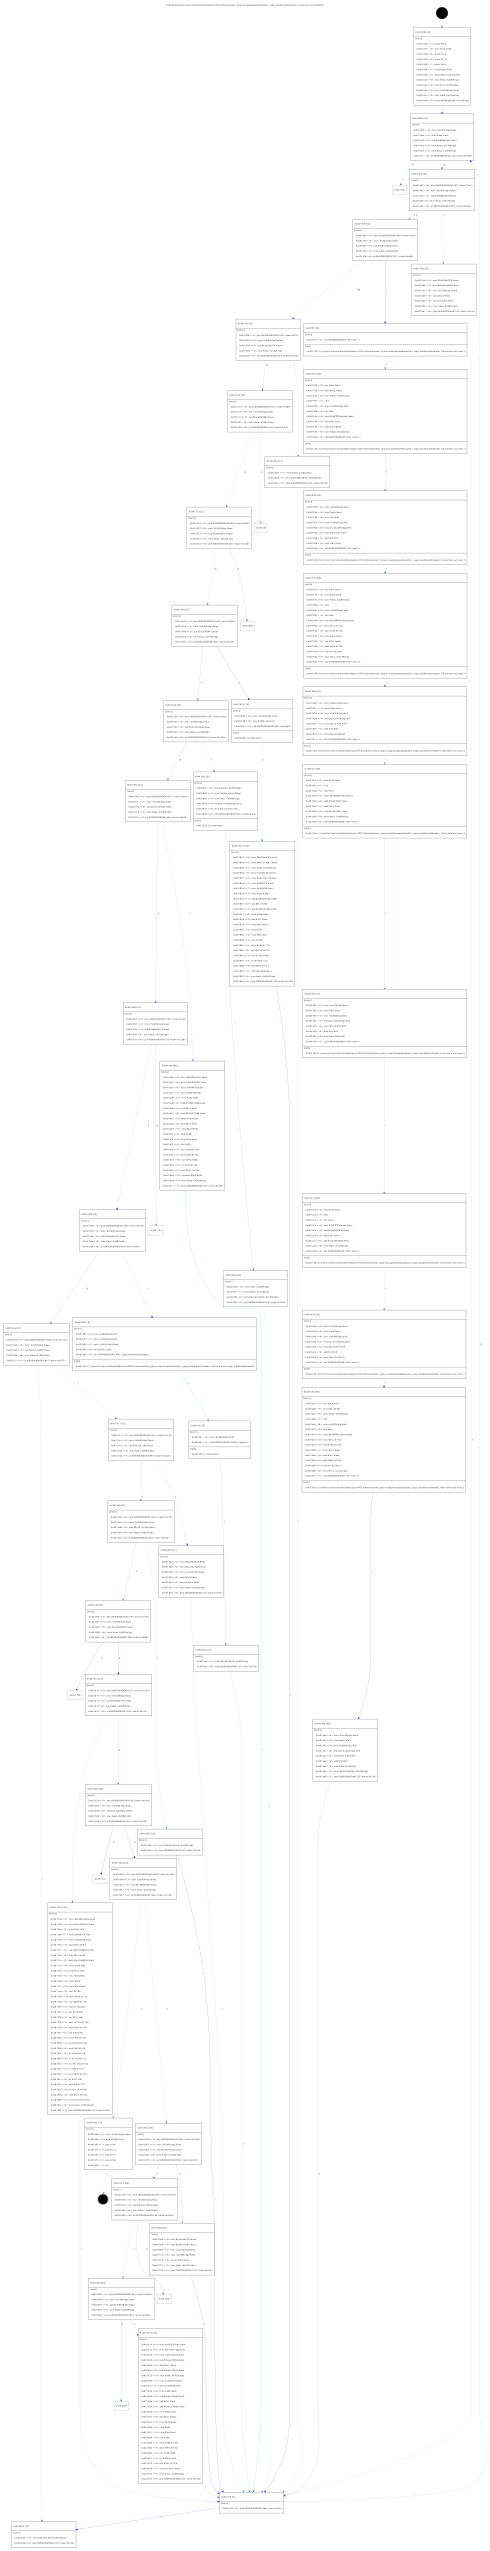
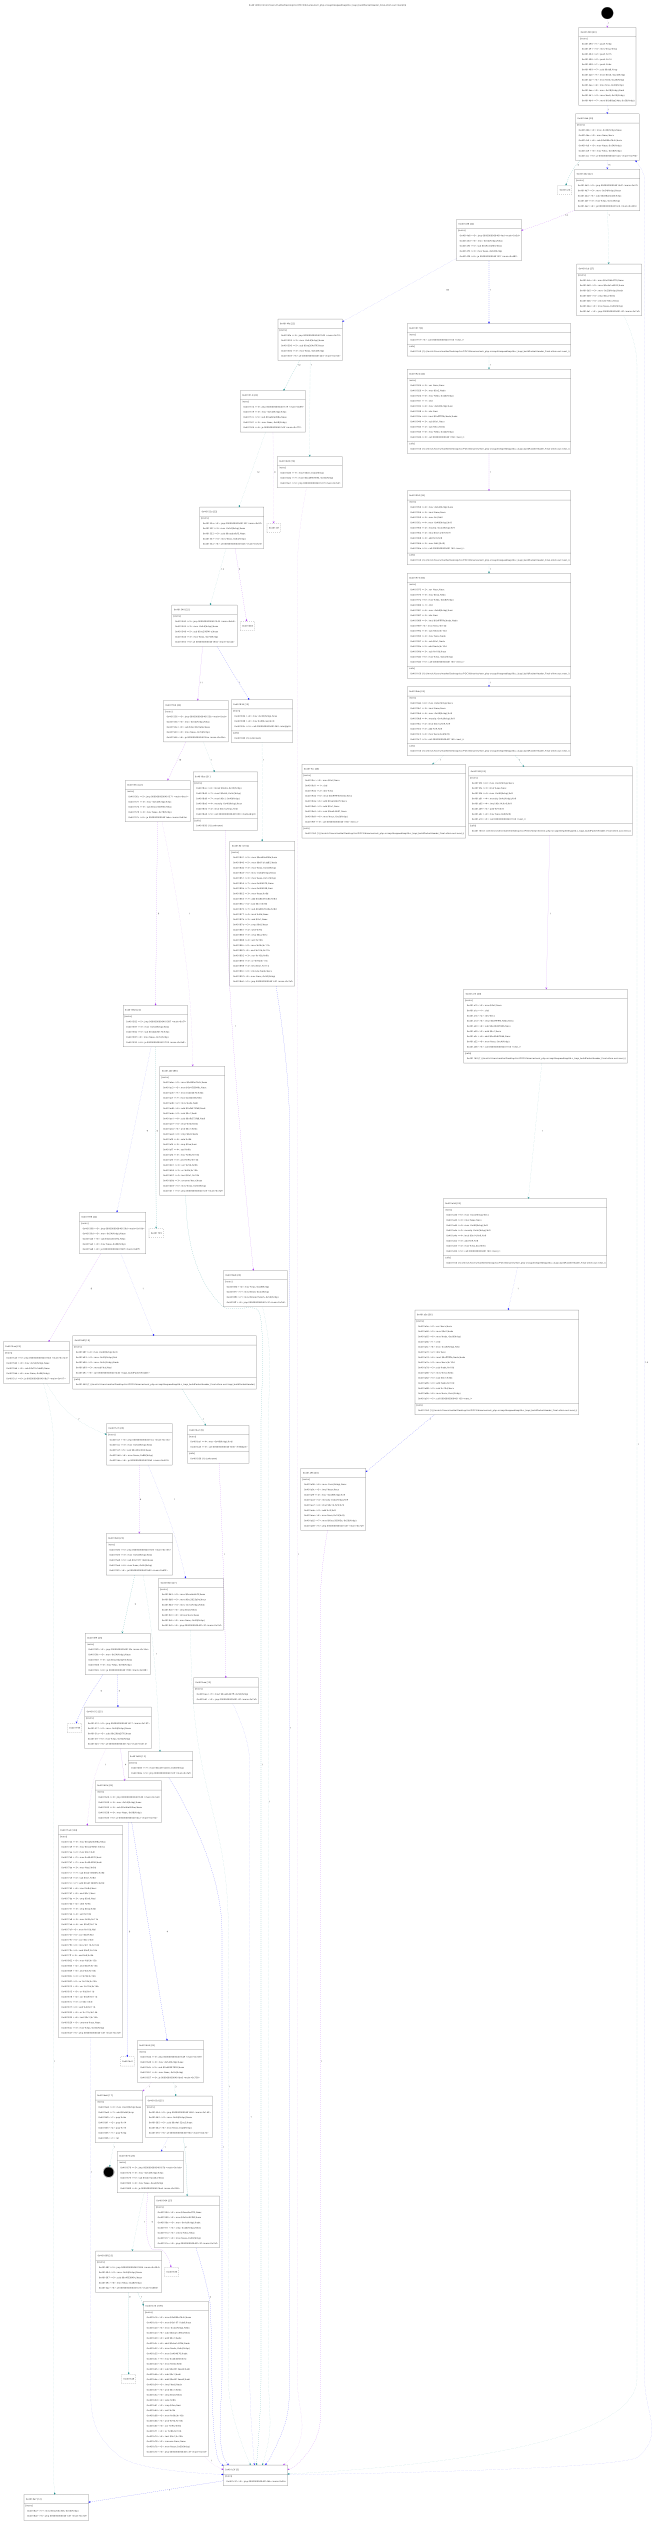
edge "0x4019cc [40]" -> "0x4019f4 [33]": now "0x4019ab [33]" -> "0x4019f4 [33]"
